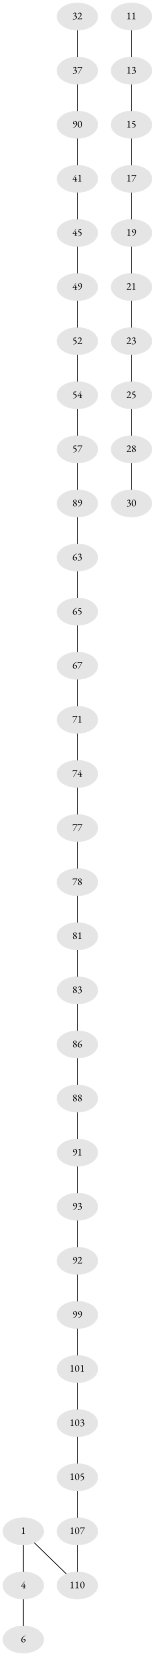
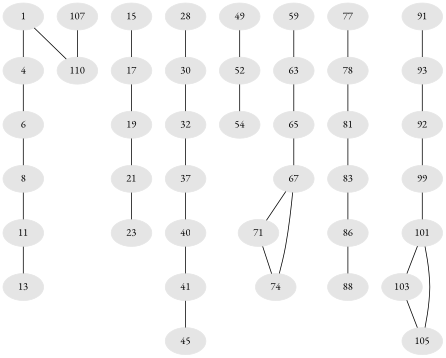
edge "13" -- "15": removed
edge "30" -- "32": added
node "90": label "90" -> "40"
node "8": added
edge "45" -- "49": removed
node "25": removed
node "57": removed
node "89": label "89" -> "59"
edge "74" -- "77": now "74" -- "67"
edge "88" -- "91": removed
edge "105" -- "107": now "105" -- "101"
